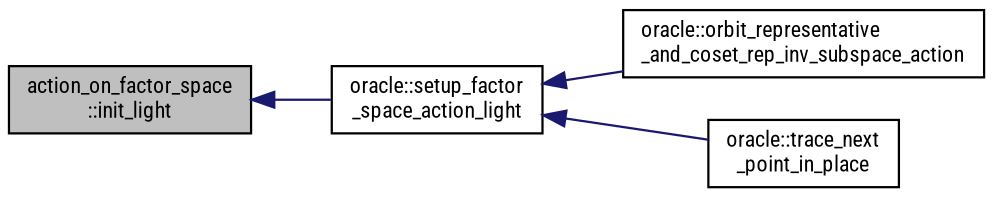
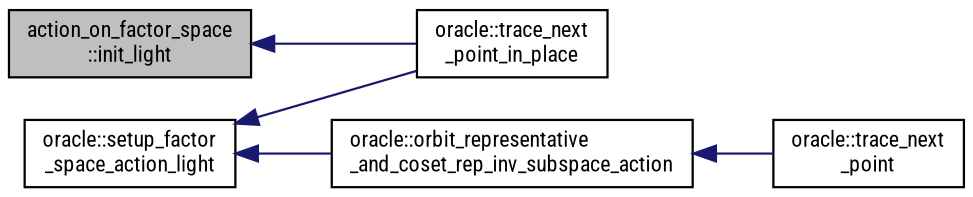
edge "oracle::setup_factor _space_action_light" -> "action_on_factor_space ::init_light": now "oracle::trace_next _point_in_place" -> "action_on_factor_space ::init_light"
node "oracle::trace_next _point": added
